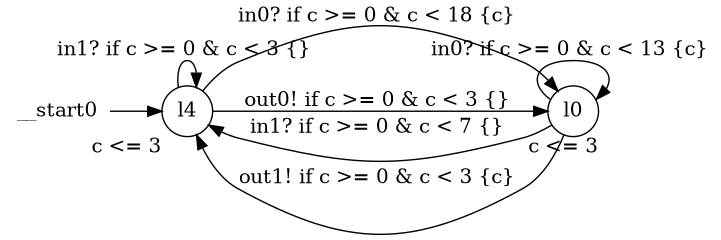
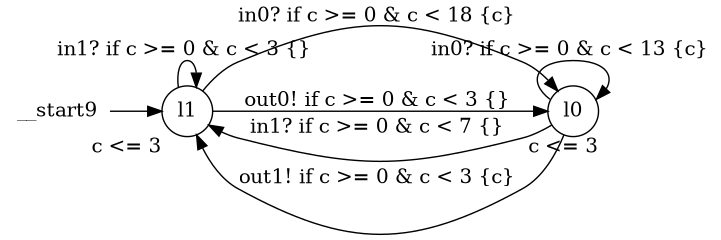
node "__start0": label "__start0" -> "__start9"
node "l4 c <= 3": label "l4 c <= 3" -> "l1 c <= 3"
